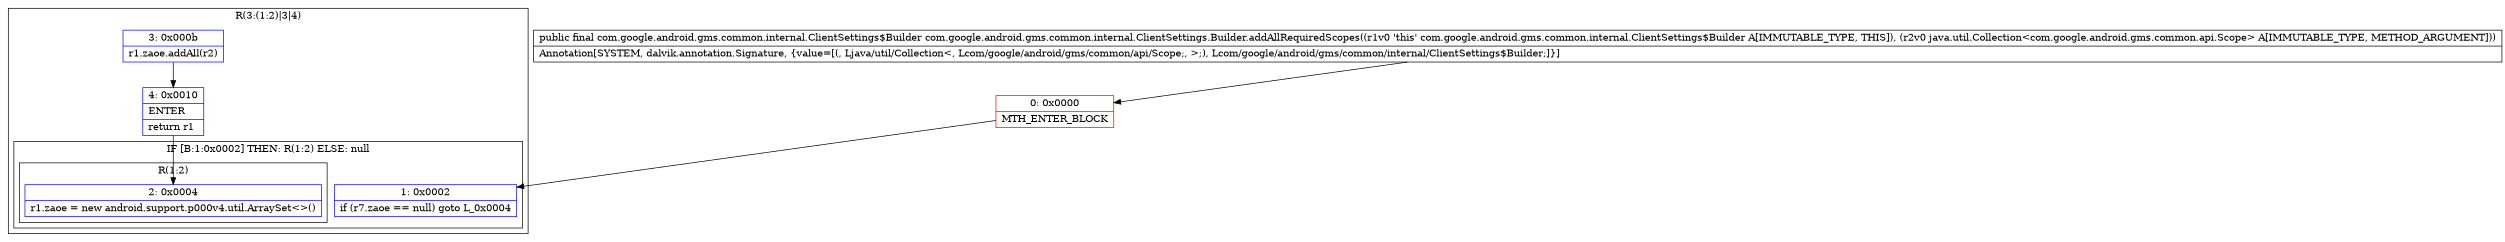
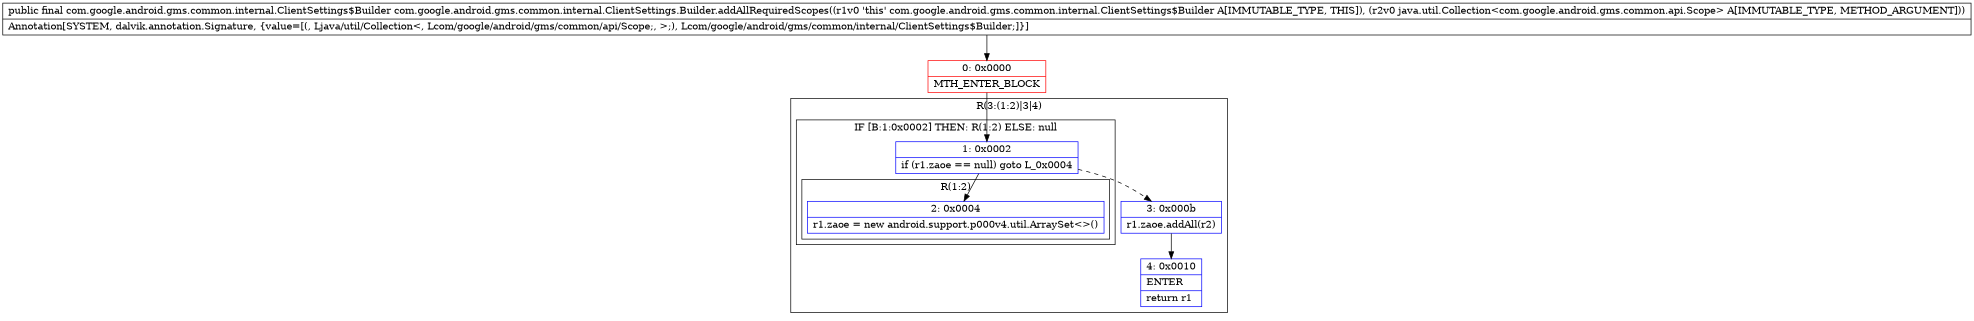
edge "4: 0x0010" -> "2: 0x0004": now "1: 0x0002" -> "2: 0x0004"
edge "1: 0x0002" -> "3: 0x000b": added
node "1: 0x0002": text "if (r7.zaoe == null) goto L_0x0004" -> "if (r1.zaoe == null) goto L_0x0004"
